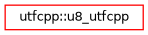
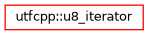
node "utfcpp::u8_utfcpp": label "utfcpp::u8_utfcpp" -> "utfcpp::u8_iterator"
